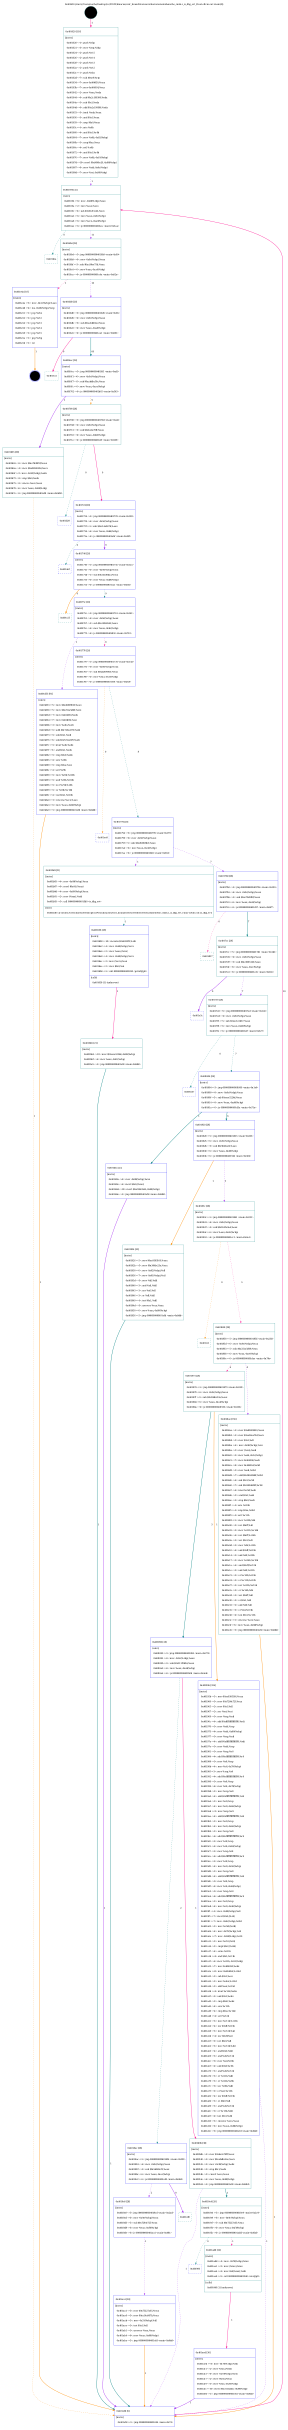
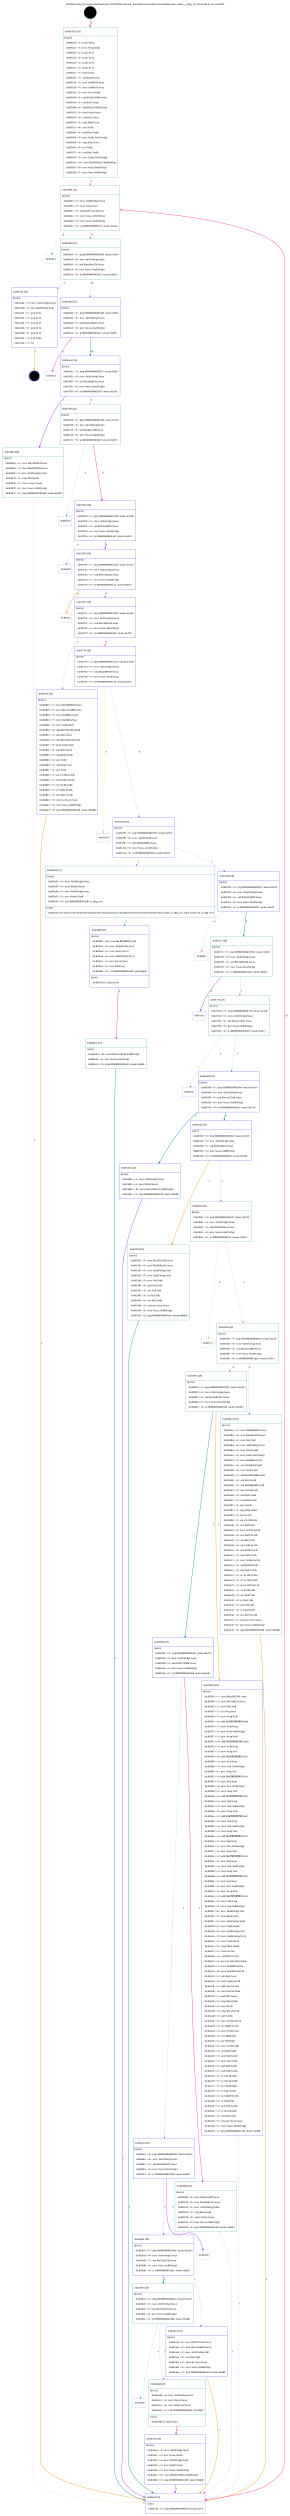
edge "0x401b0b [30]" -> "0x4018e4 [28]": now "0x4018c8 [28]" -> "0x4018e4 [28]"
